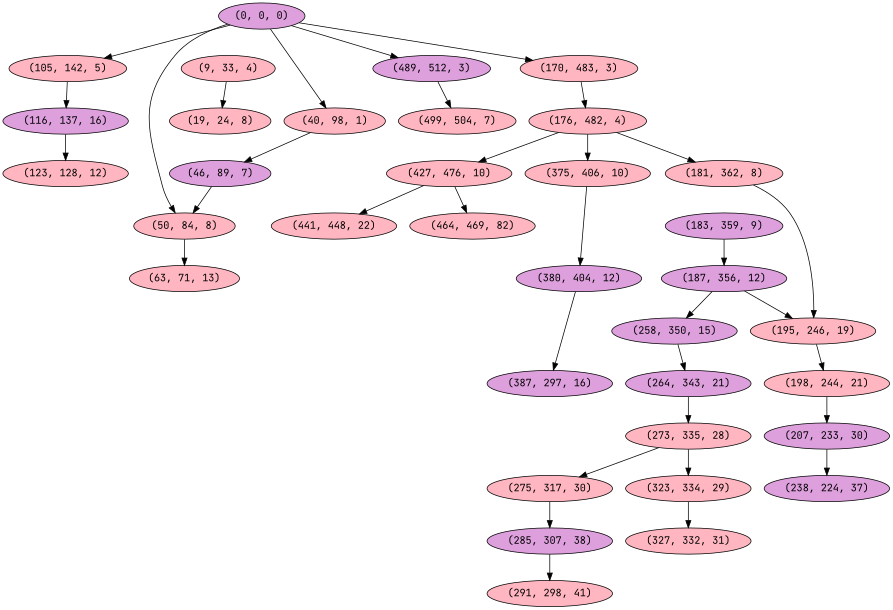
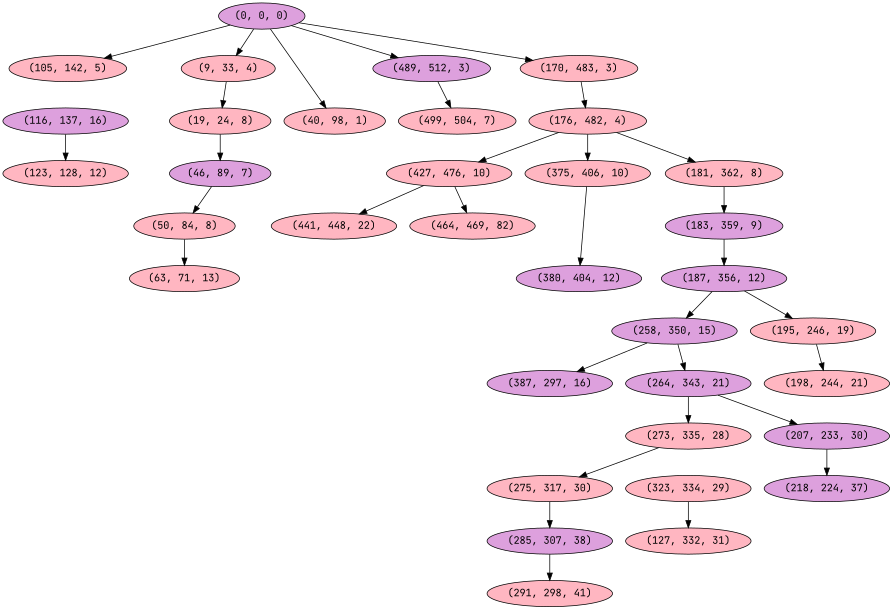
edge "(105, 142, 5)" -> "(116, 137, 16)": removed
edge "(0, 0, 0)" -> "(50, 84, 8)": now "(0, 0, 0)" -> "(9, 33, 4)"
edge "(40, 98, 1)" -> "(46, 89, 7)": now "(19, 24, 8)" -> "(46, 89, 7)"
edge "(181, 362, 8)" -> "(195, 246, 19)": now "(181, 362, 8)" -> "(183, 359, 9)"
edge "(380, 404, 12)" -> "(387, 297, 16)": now "(258, 350, 15)" -> "(387, 297, 16)"
edge "(198, 244, 21)" -> "(207, 233, 30)": now "(264, 343, 21)" -> "(207, 233, 30)"
edge "(273, 335, 28)" -> "(323, 334, 29)": removed
node "(238, 224, 37)": label "(238, 224, 37)" -> "(218, 224, 37)"
node "(327, 332, 31)": label "(327, 332, 31)" -> "(127, 332, 31)"
